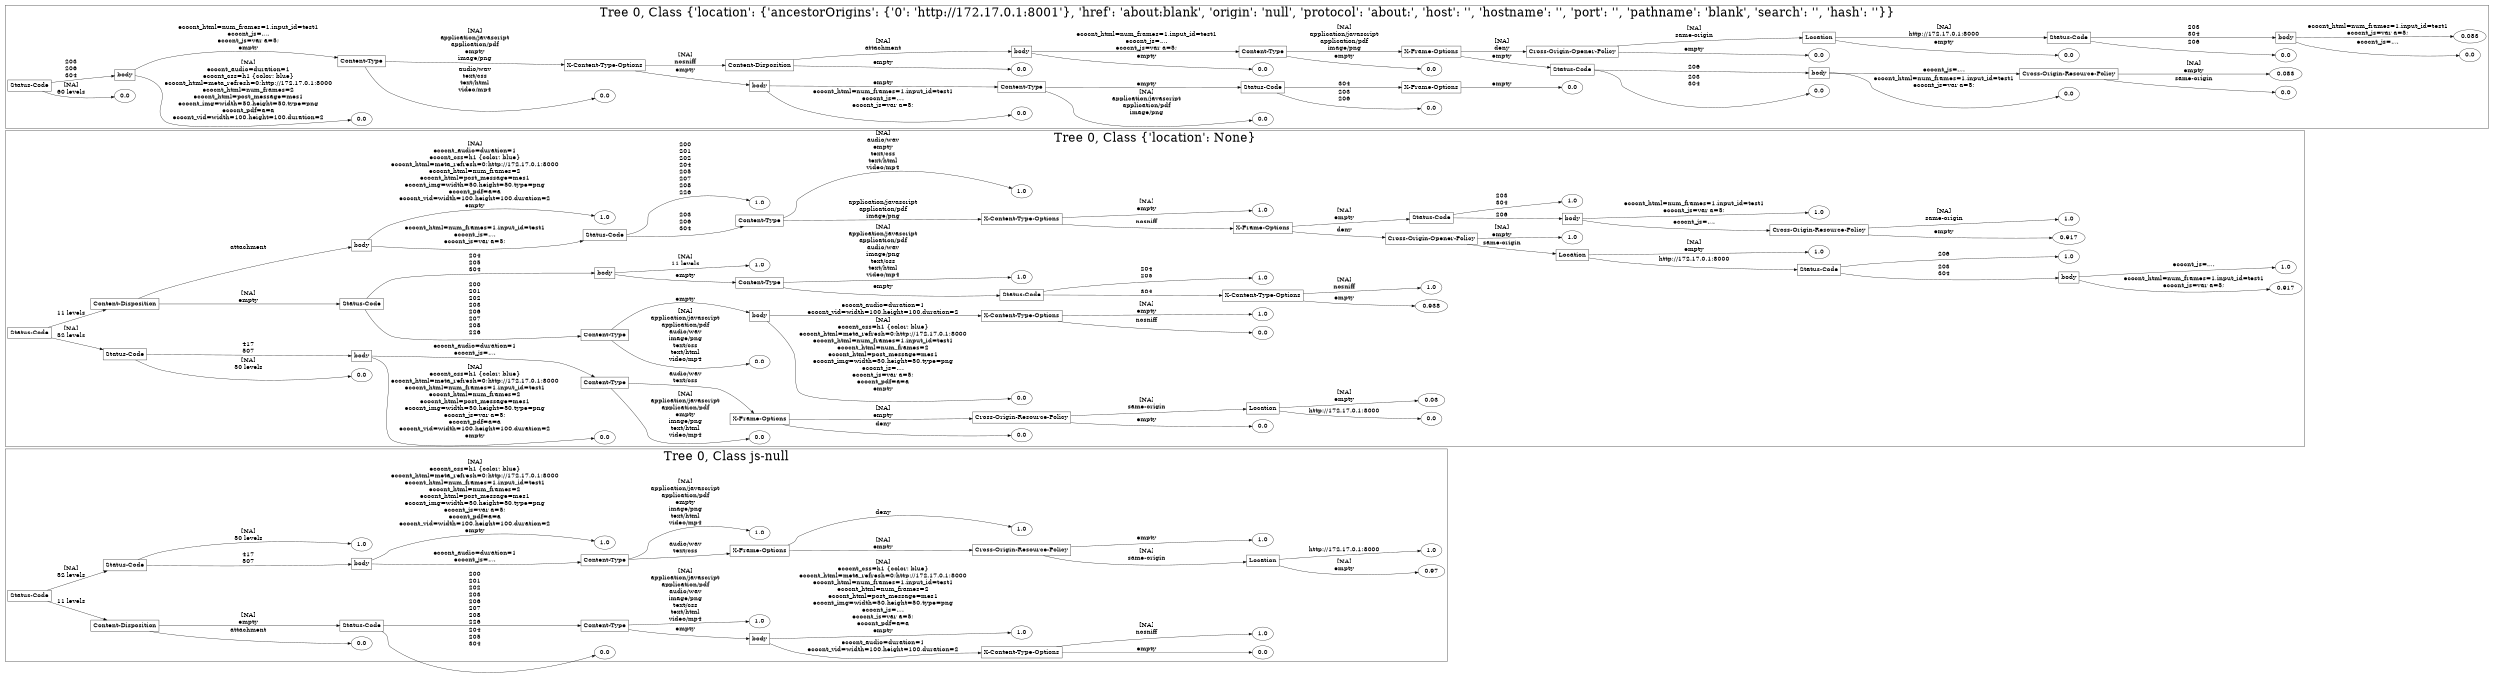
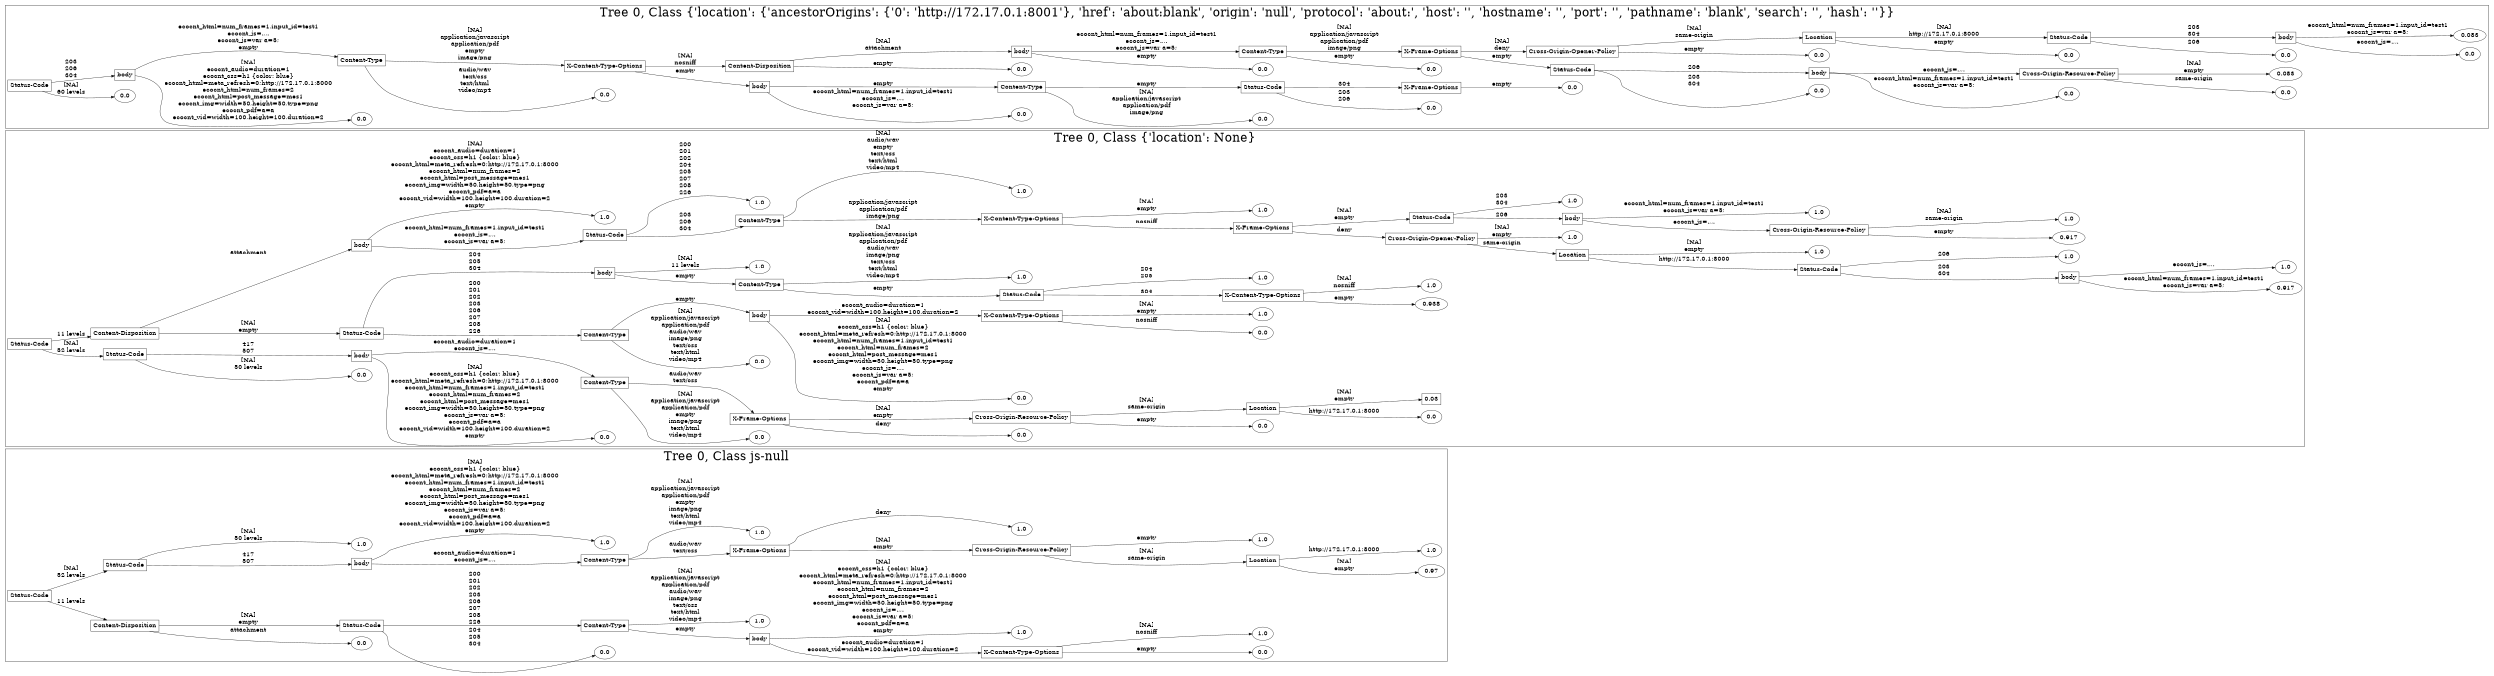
node "0.03": shape ellipse -> box
